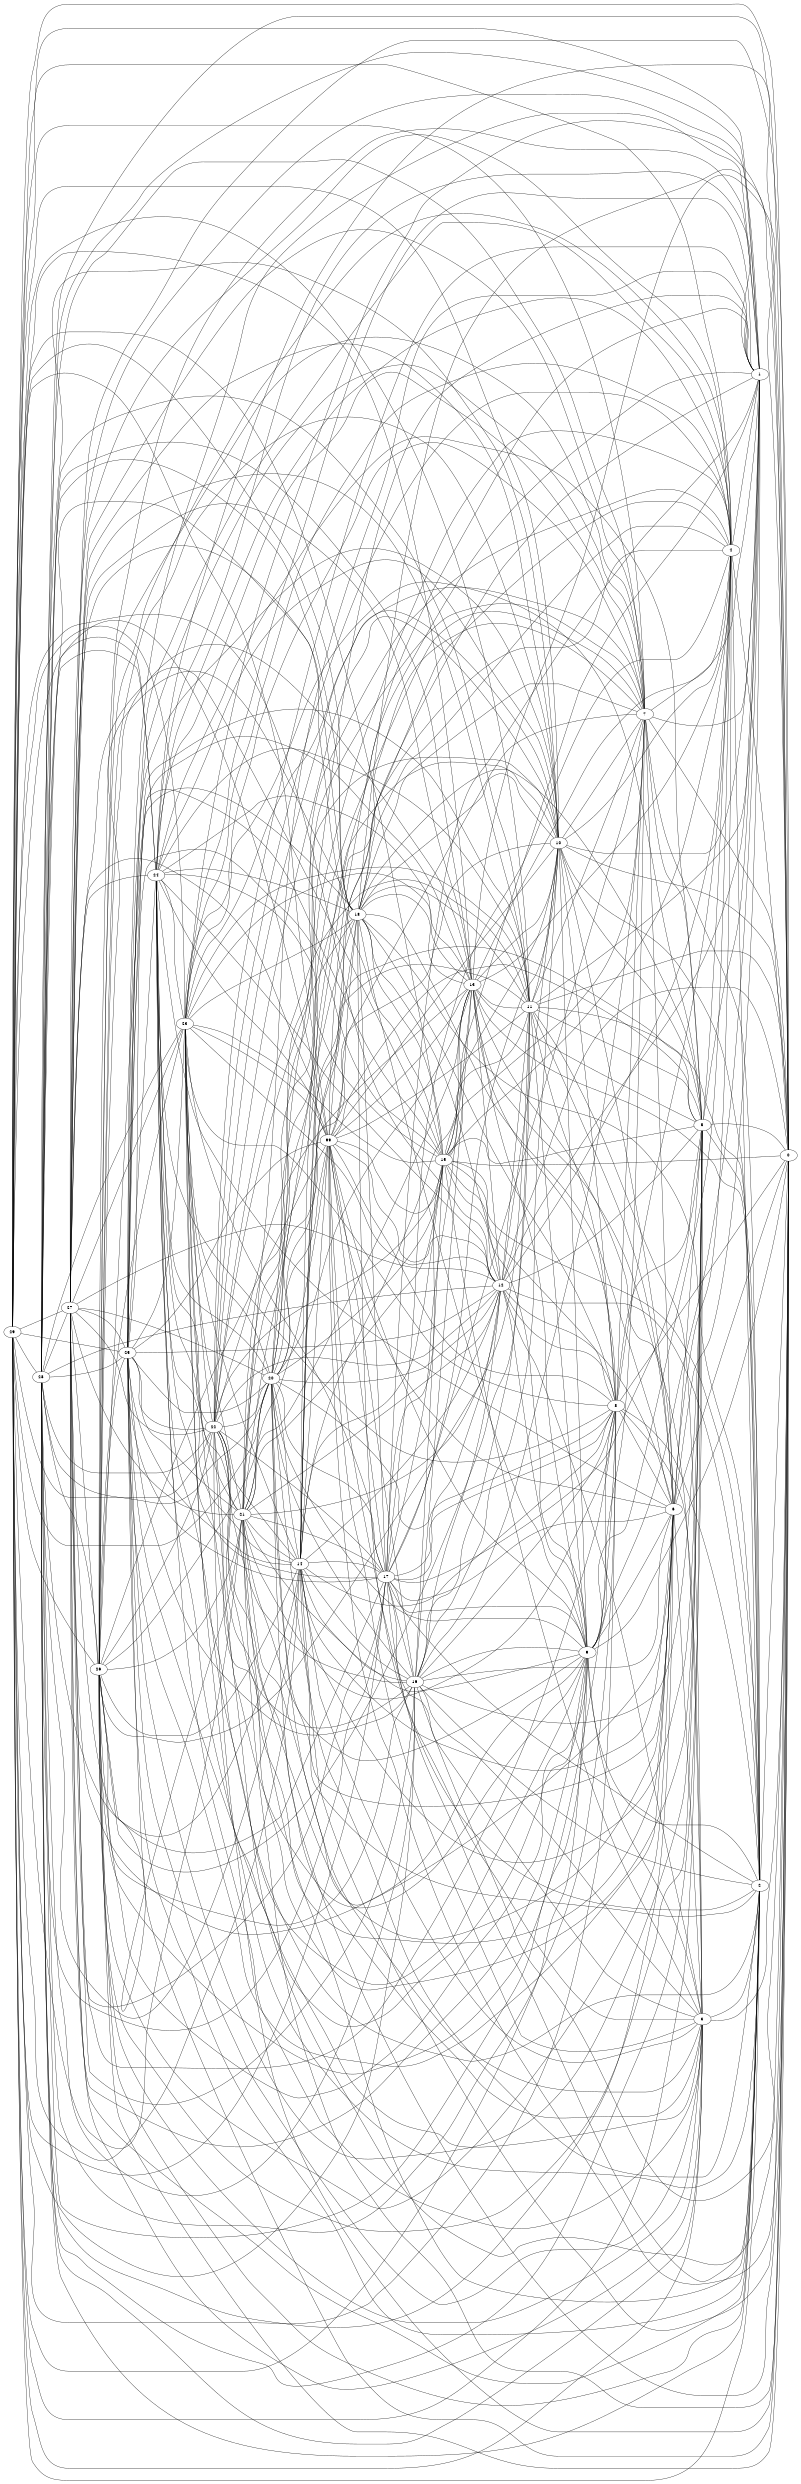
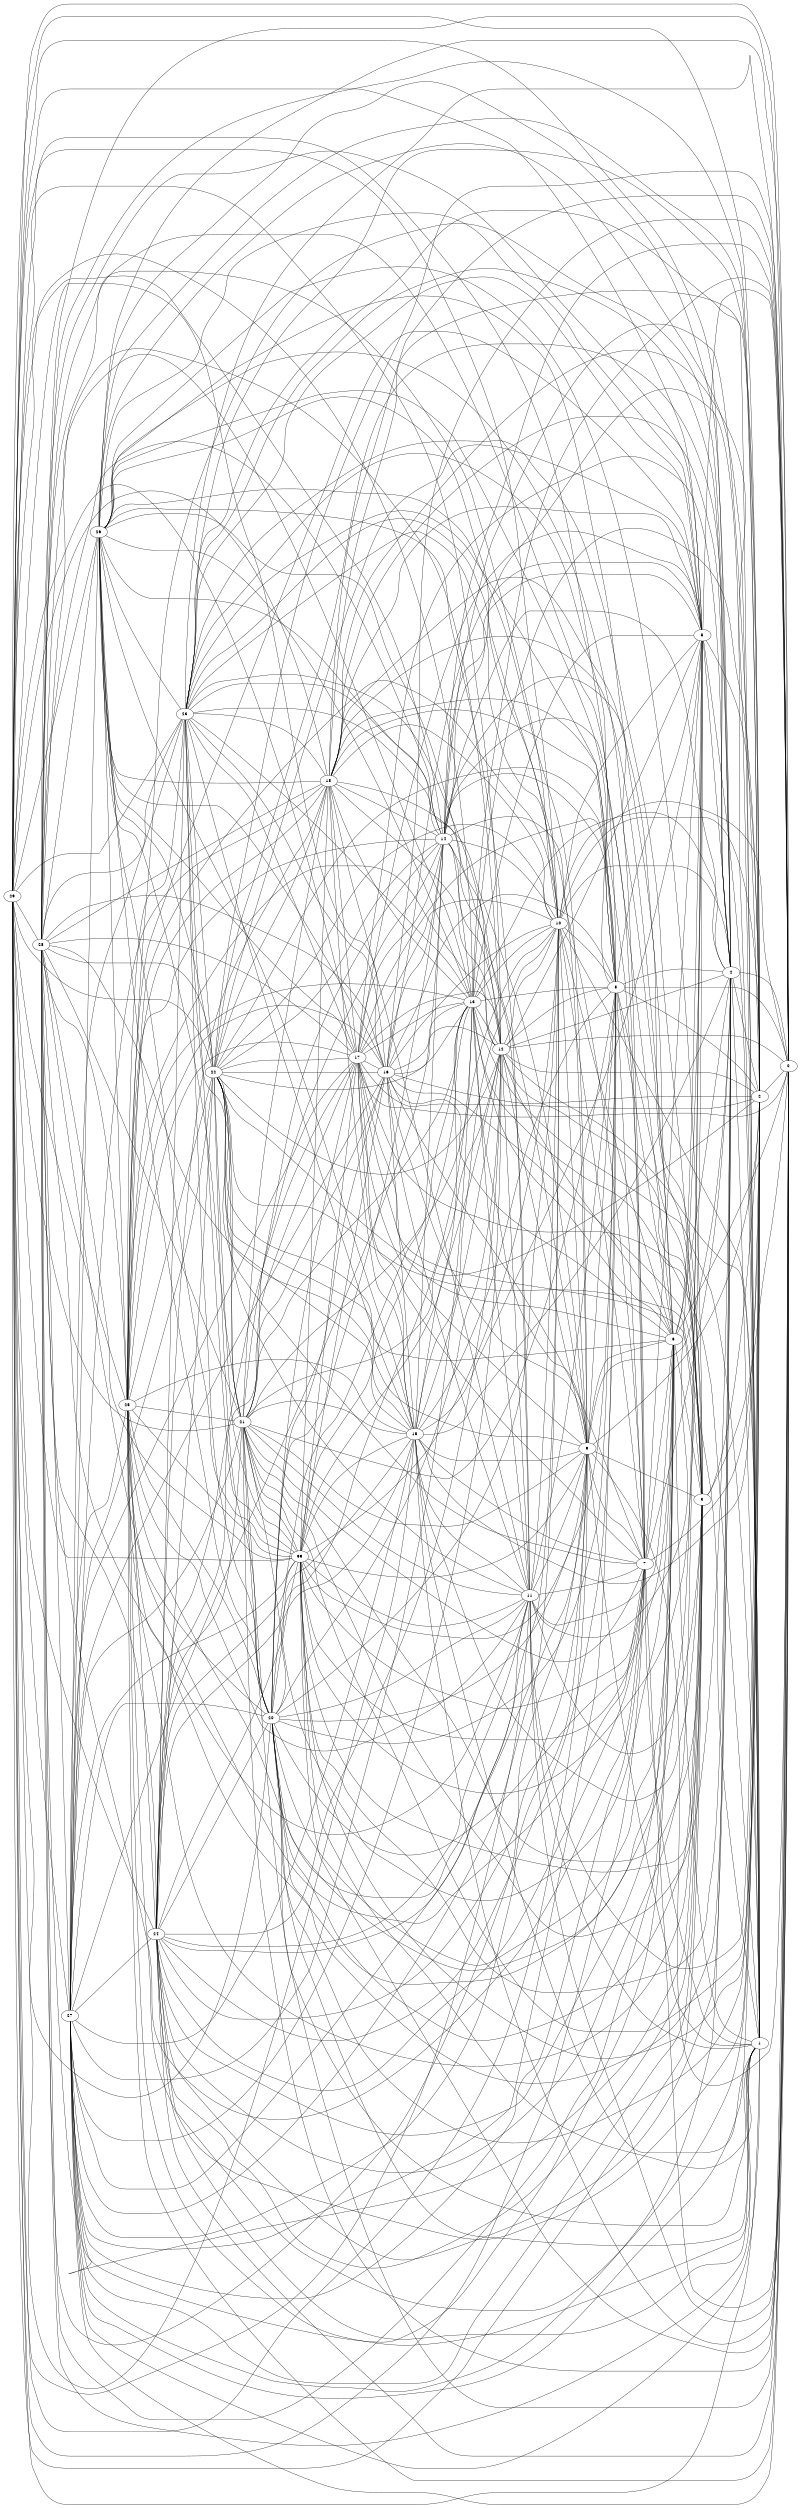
edge "8" -- "22": added
edge "99" -- "14": now "99" -- "22"
